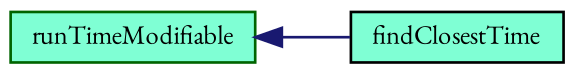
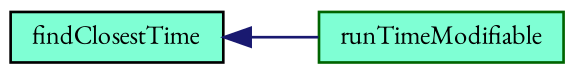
edge "findClosestTime" -> "runTimeModifiable": reversed
